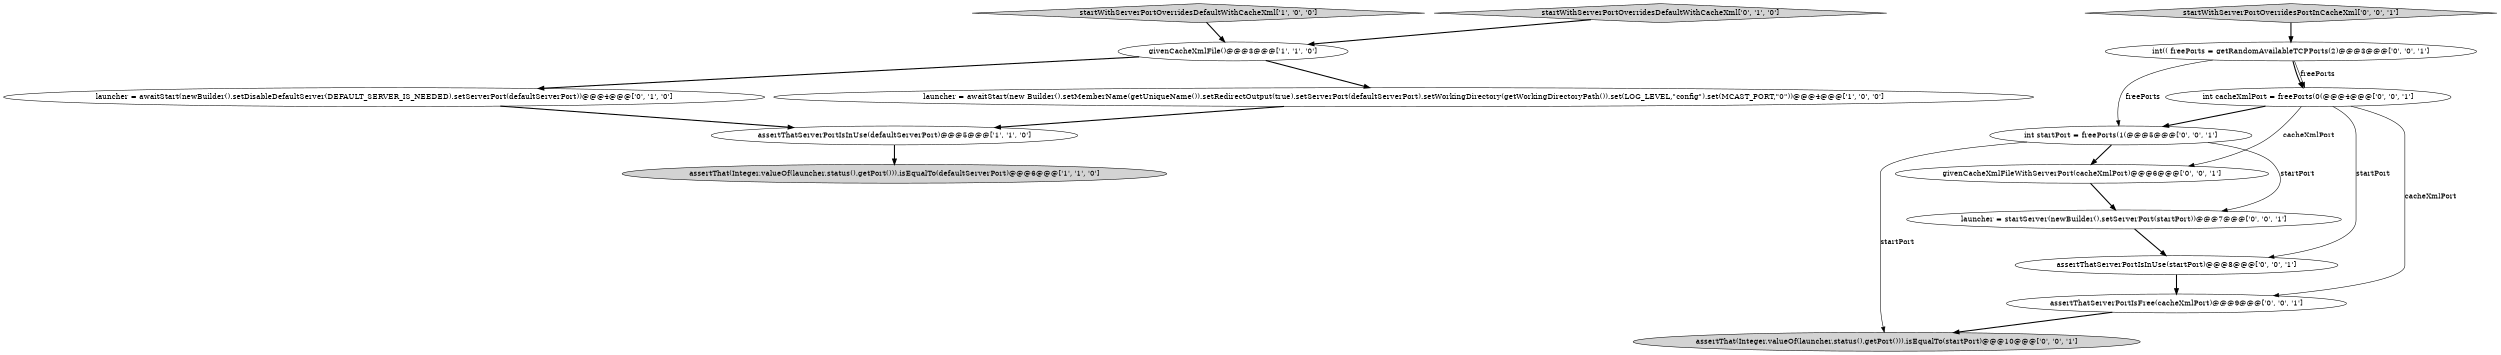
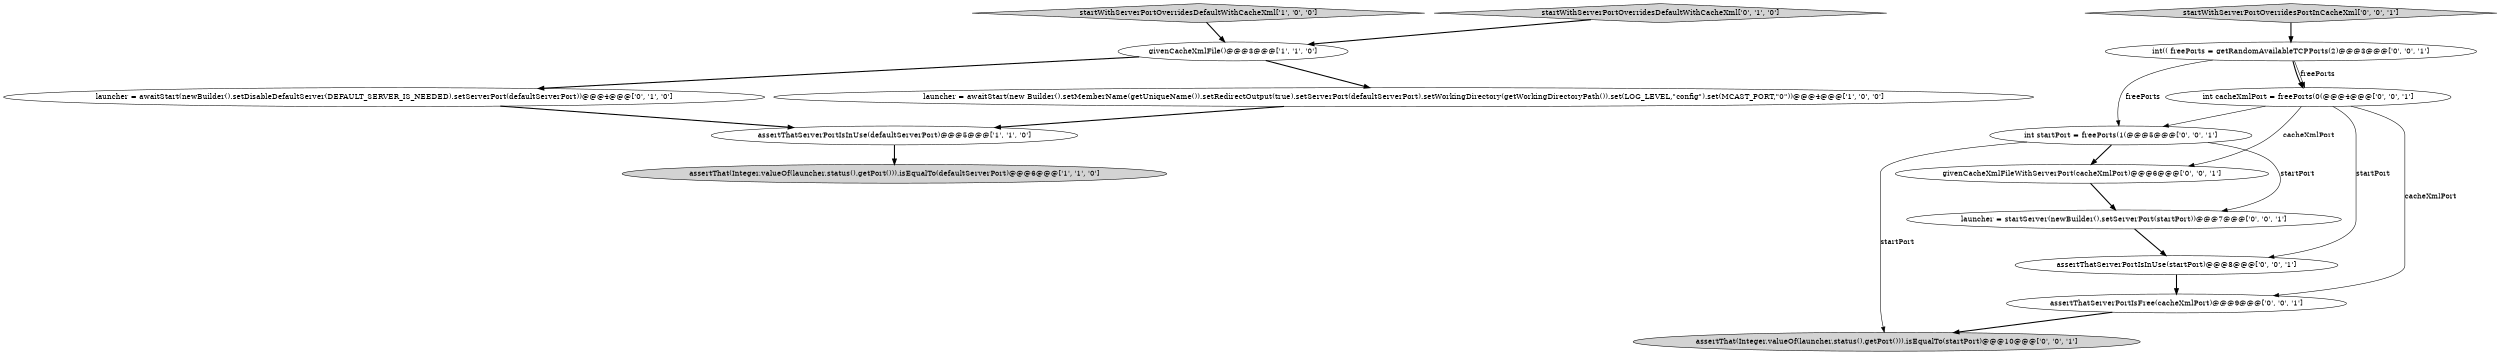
edge "int cacheXmlPort = freePorts(0(@@@4@@@['0', '0', '1']" -> "int startPort = freePorts(1(@@@5@@@['0', '0', '1']": style bold -> solid
